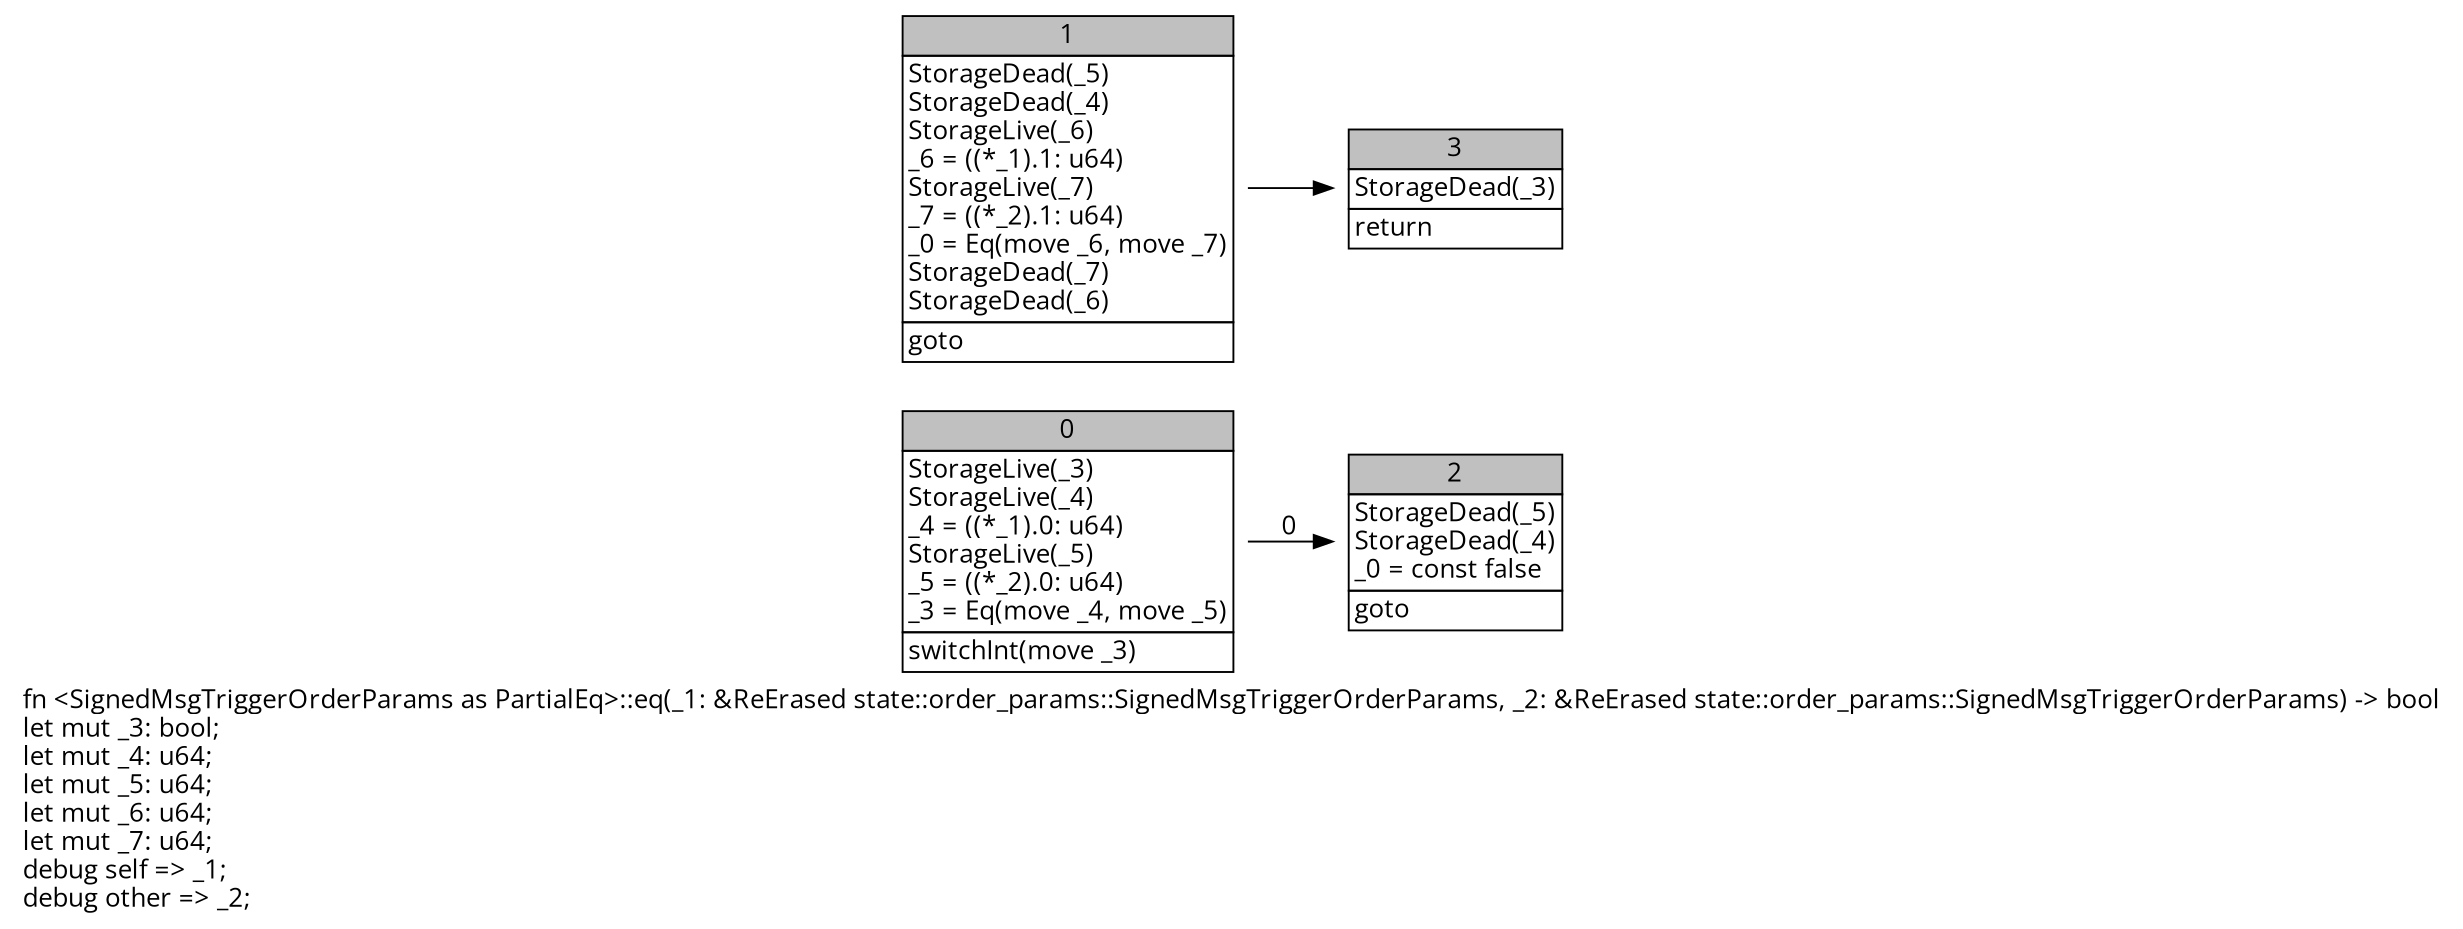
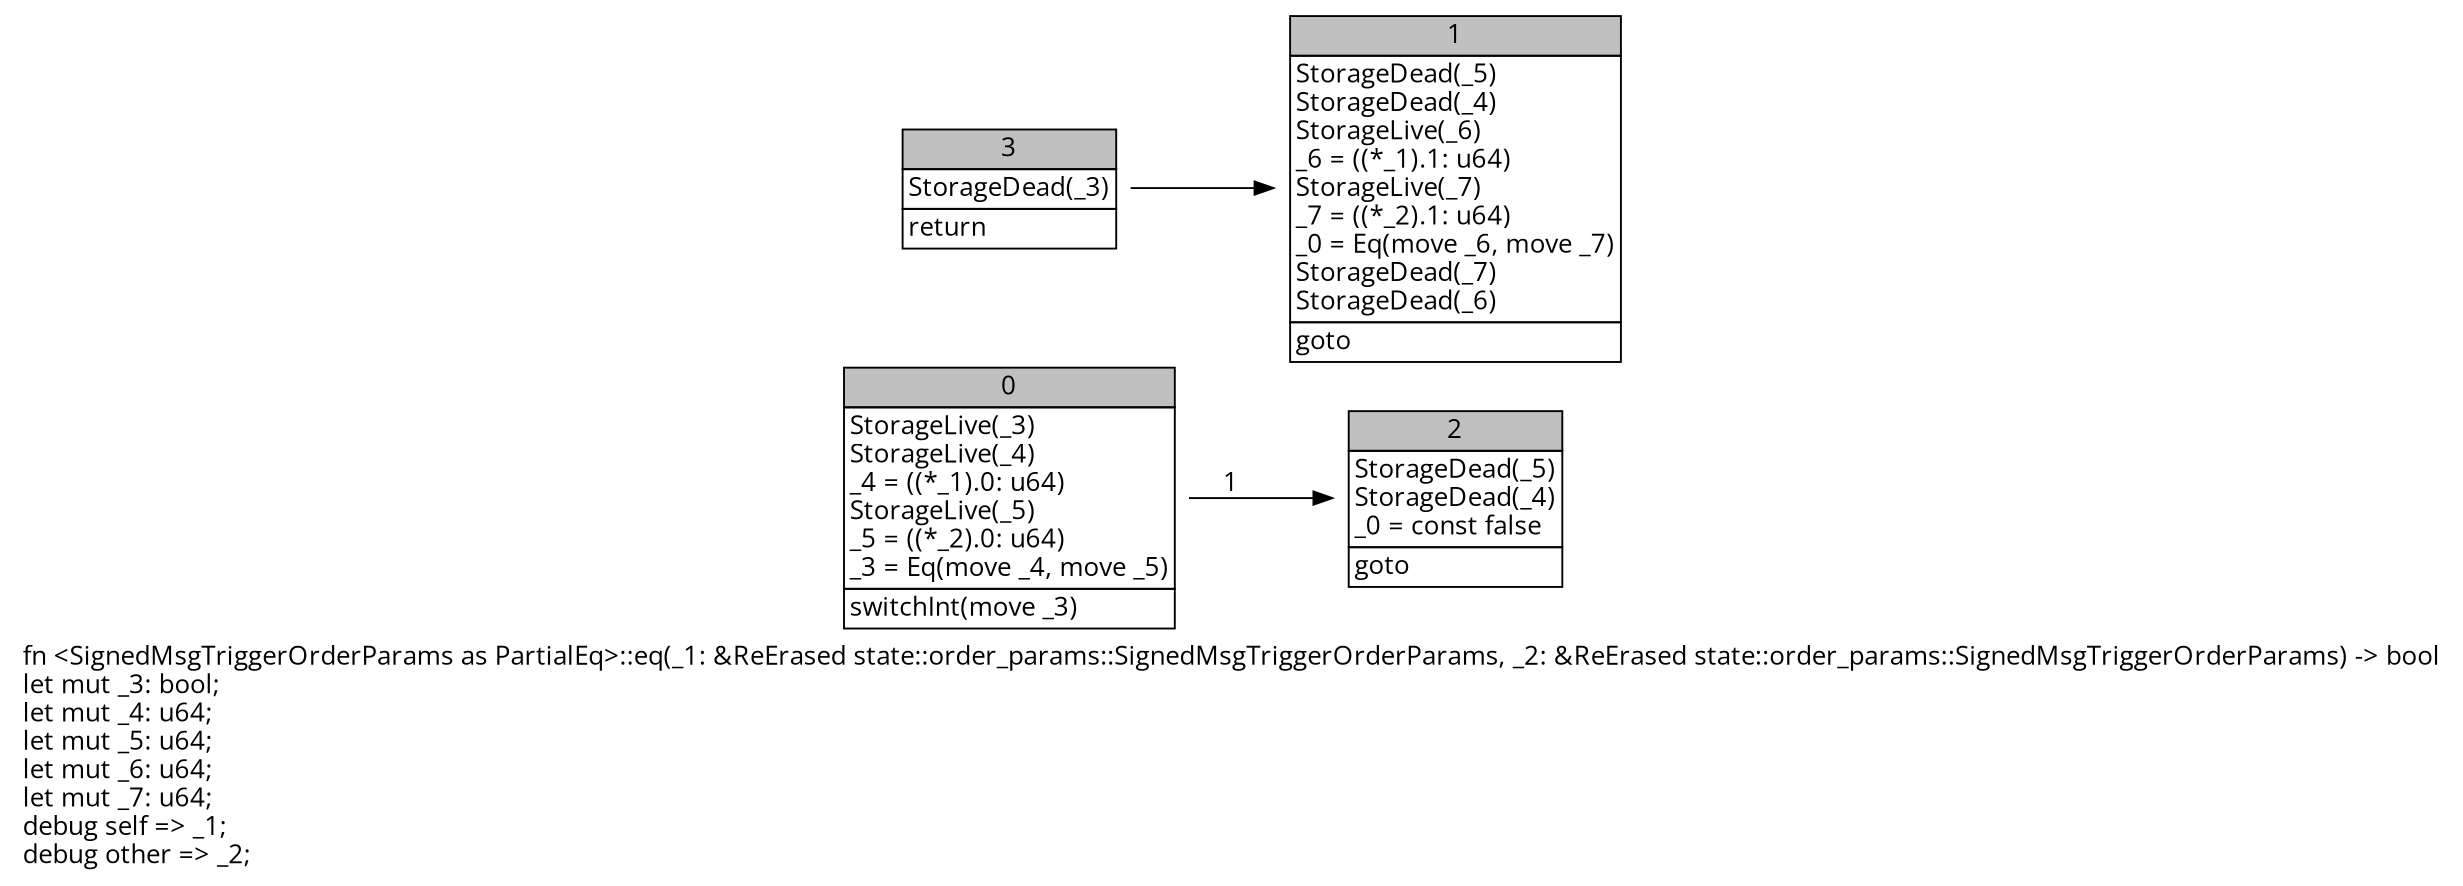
edge "1" -> "3": reversed
edge "0" -> "2": label "0" -> "1"
